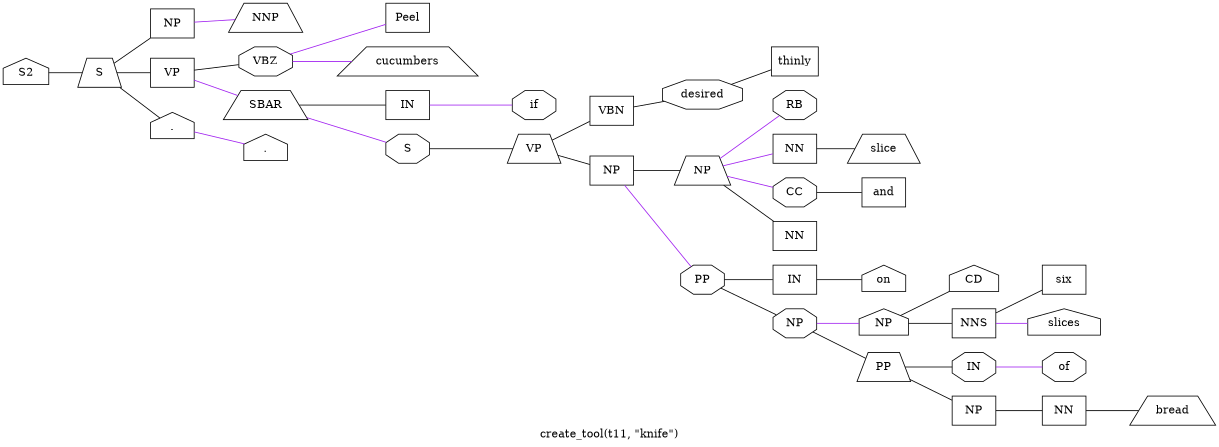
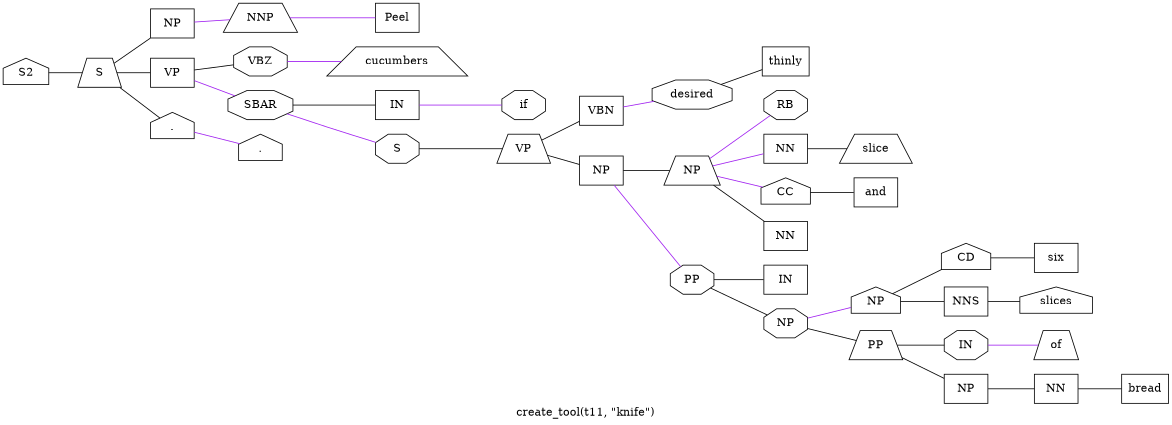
edge "Peel" -- "VBZ": now "Peel" -- "NNP"
edge "desired" -- "VBN": color black -> purple
node "SBAR": shape trapezium -> octagon
node "CC": shape octagon -> house
node "on": removed
edge "six" -- "NNS": now "six" -- "CD"
edge "NNS" -- "slices": color purple -> black
node "of": shape octagon -> trapezium
node "bread": shape trapezium -> box
